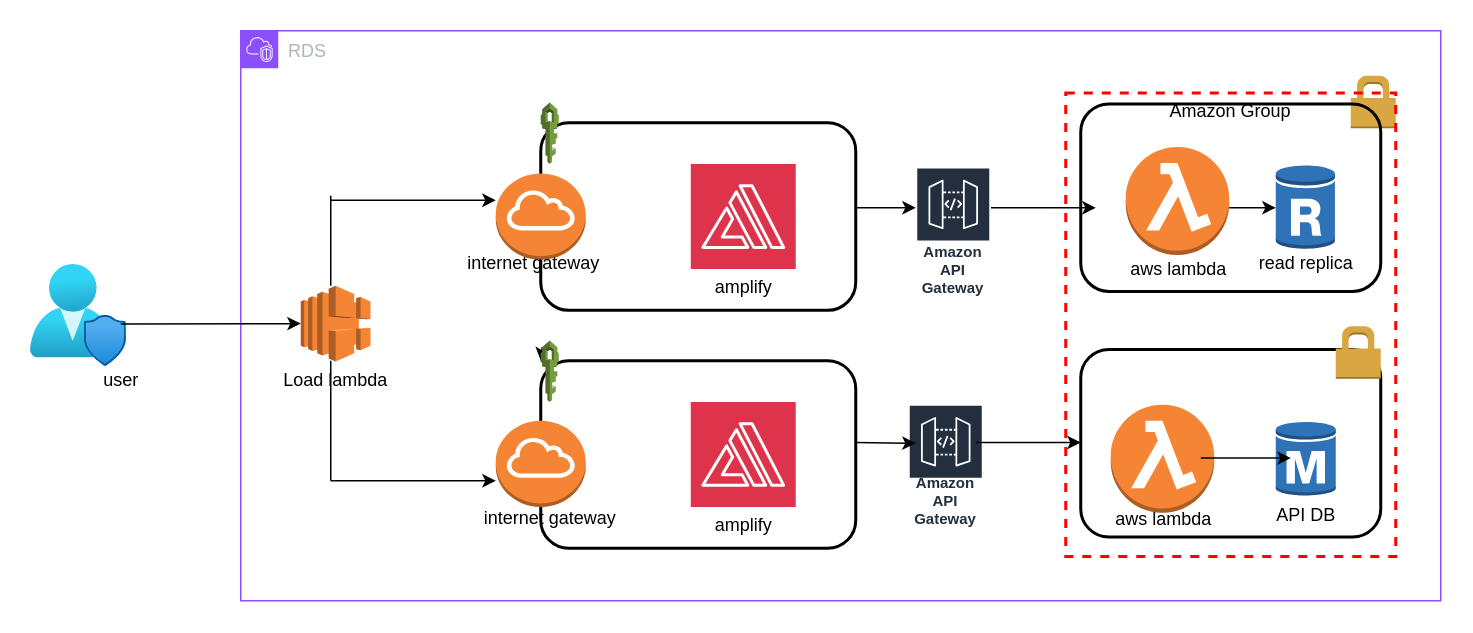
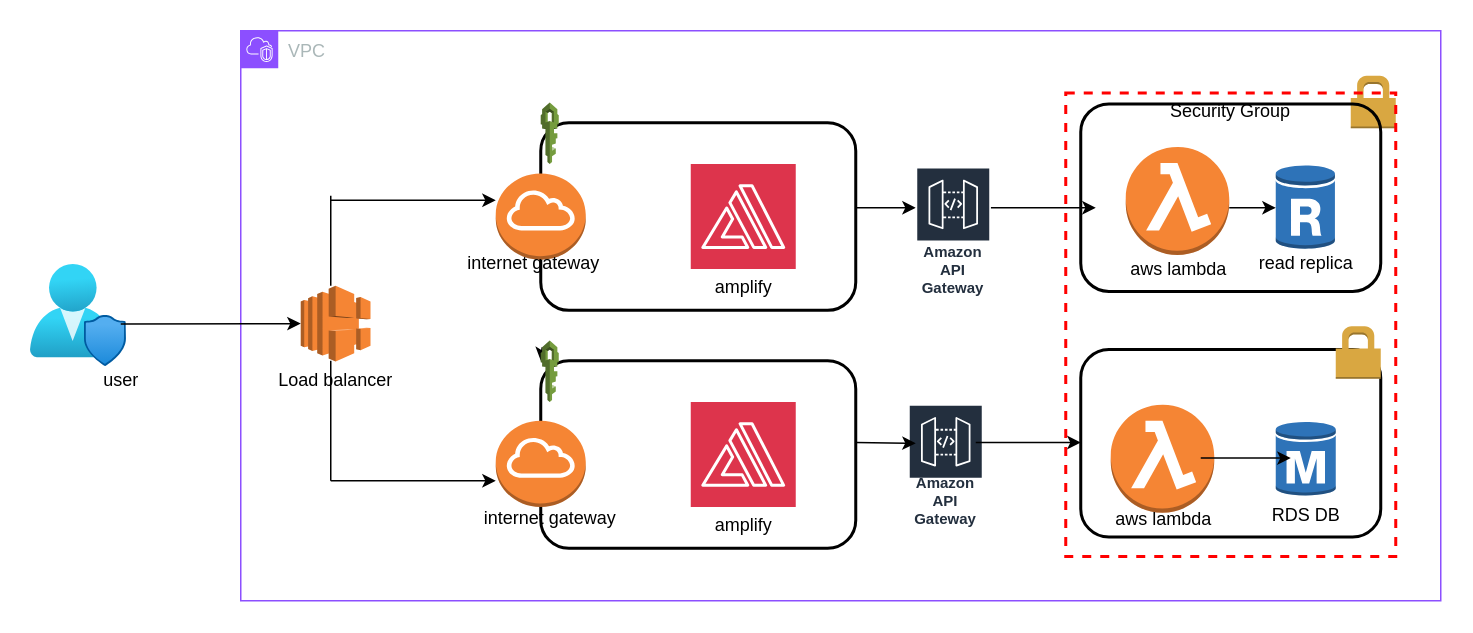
node "RDS": label "RDS" -> "VPC"
node "Amazon Group": label "Amazon Group" -> "Security Group"
node "Load lambda": label "Load lambda" -> "Load balancer"
node "API DB": label "API DB" -> "RDS DB"
